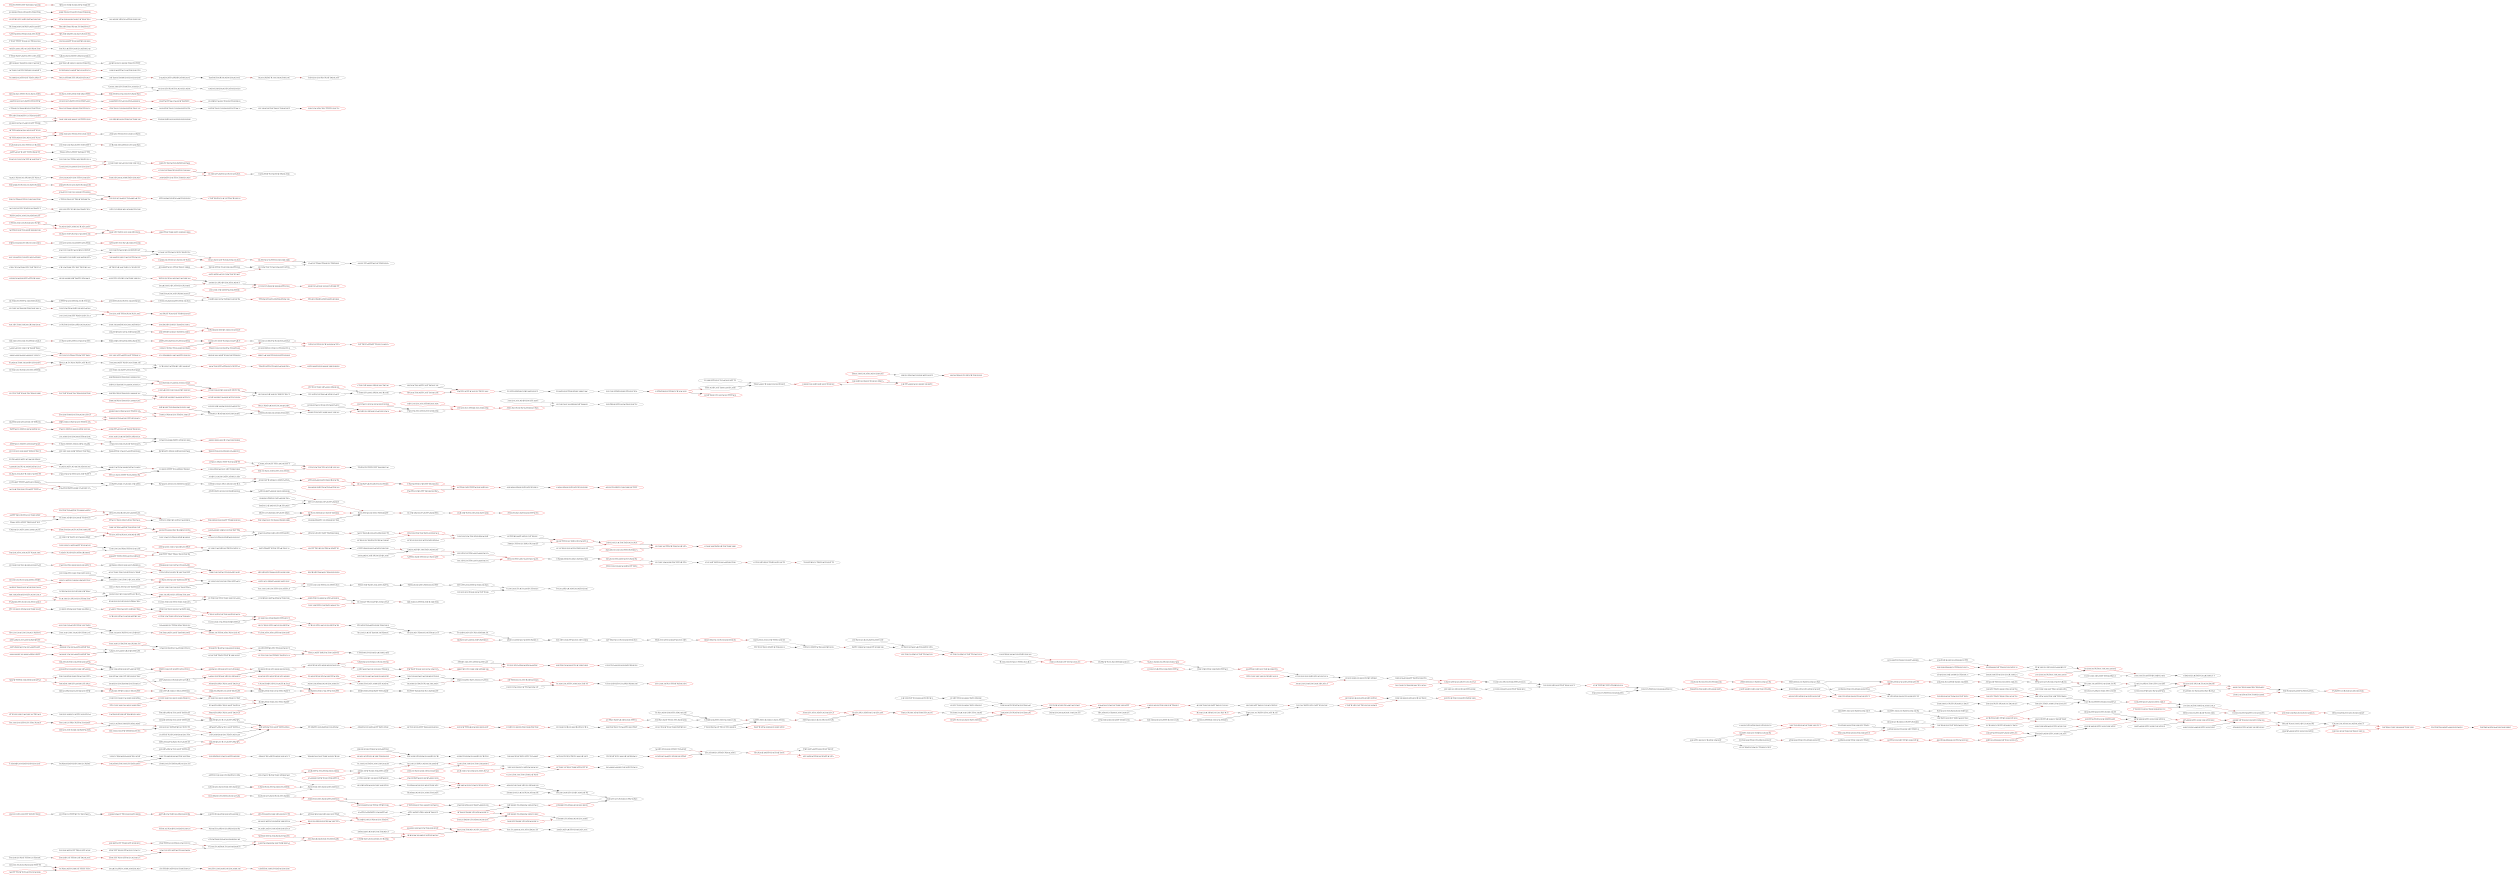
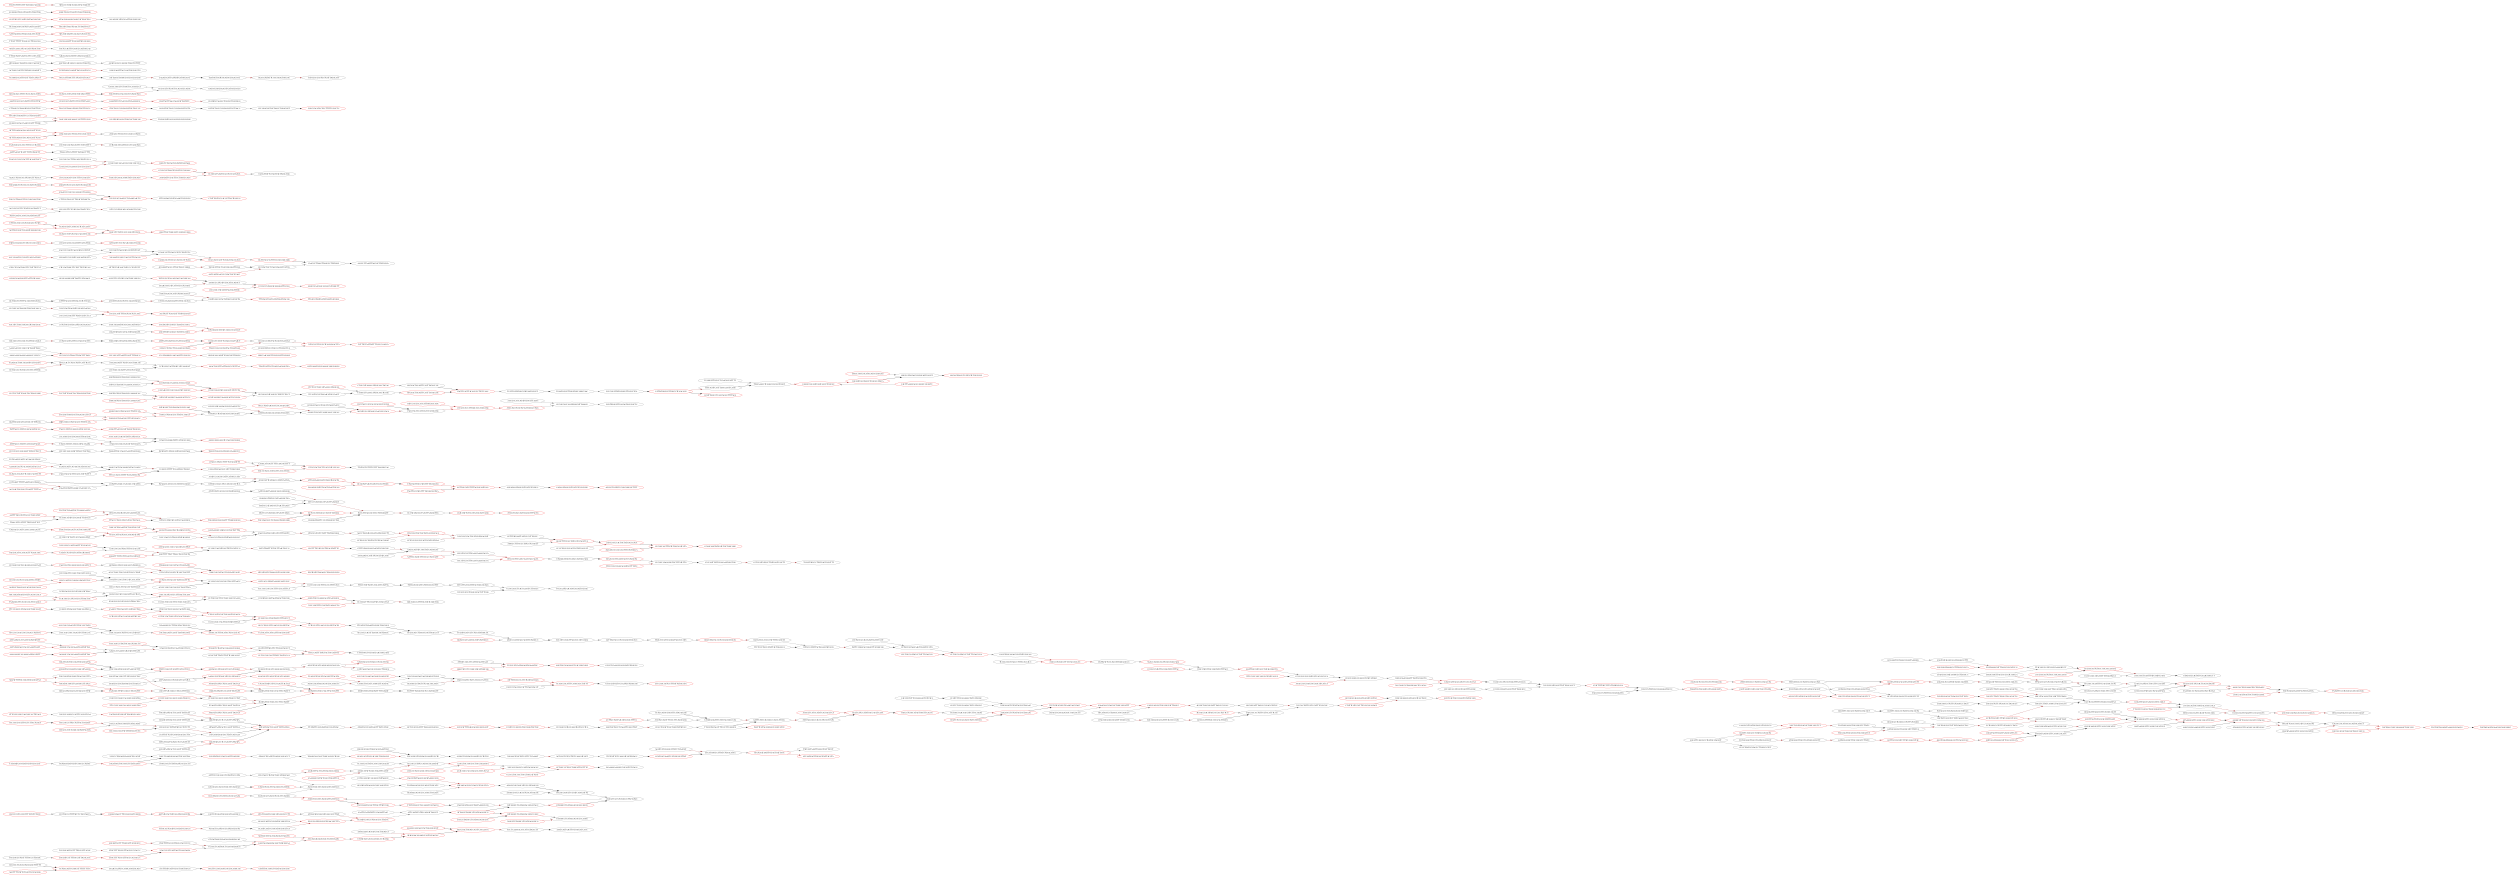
edge "CGCAGTCGGTAACCTCGCGCATACA" -> "CACTTAAAAAACGCAGGCCGCAGTC": now "CGCAGTCGGTAACCTCGCGCATACA" -> "CGCGCATACAGCCGGGCAGTGACGT"
edge "ATAAGACGCGTGAGCGTCGCATCAG" -> "AGCGTCGCATCAGGCAGCGCACGGA": reversed
node "TATTGCTTCAGCACCGCACGACCCA": removed
